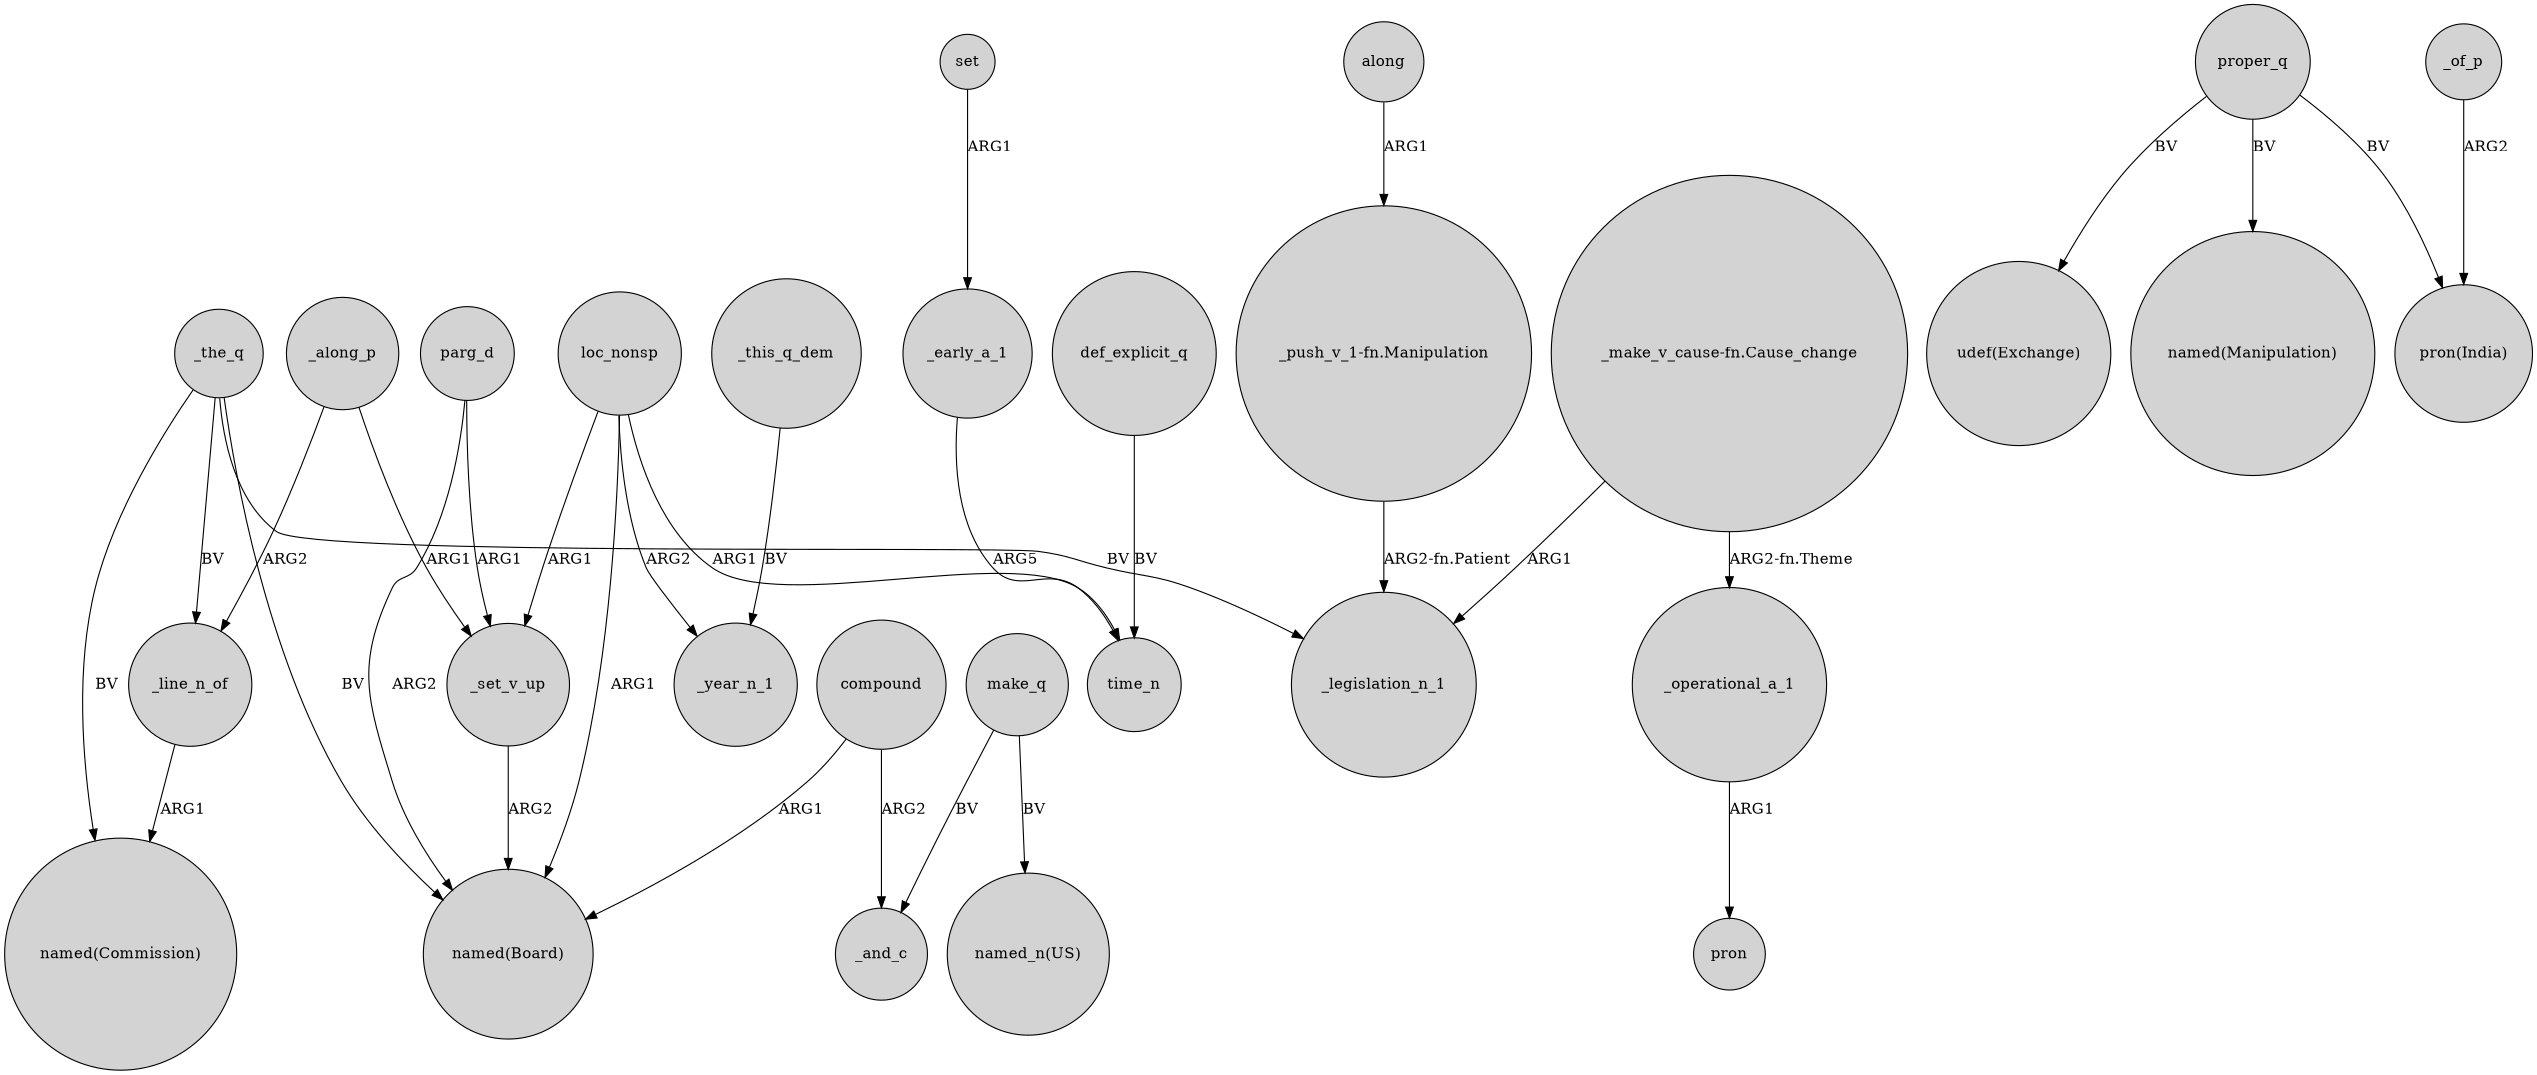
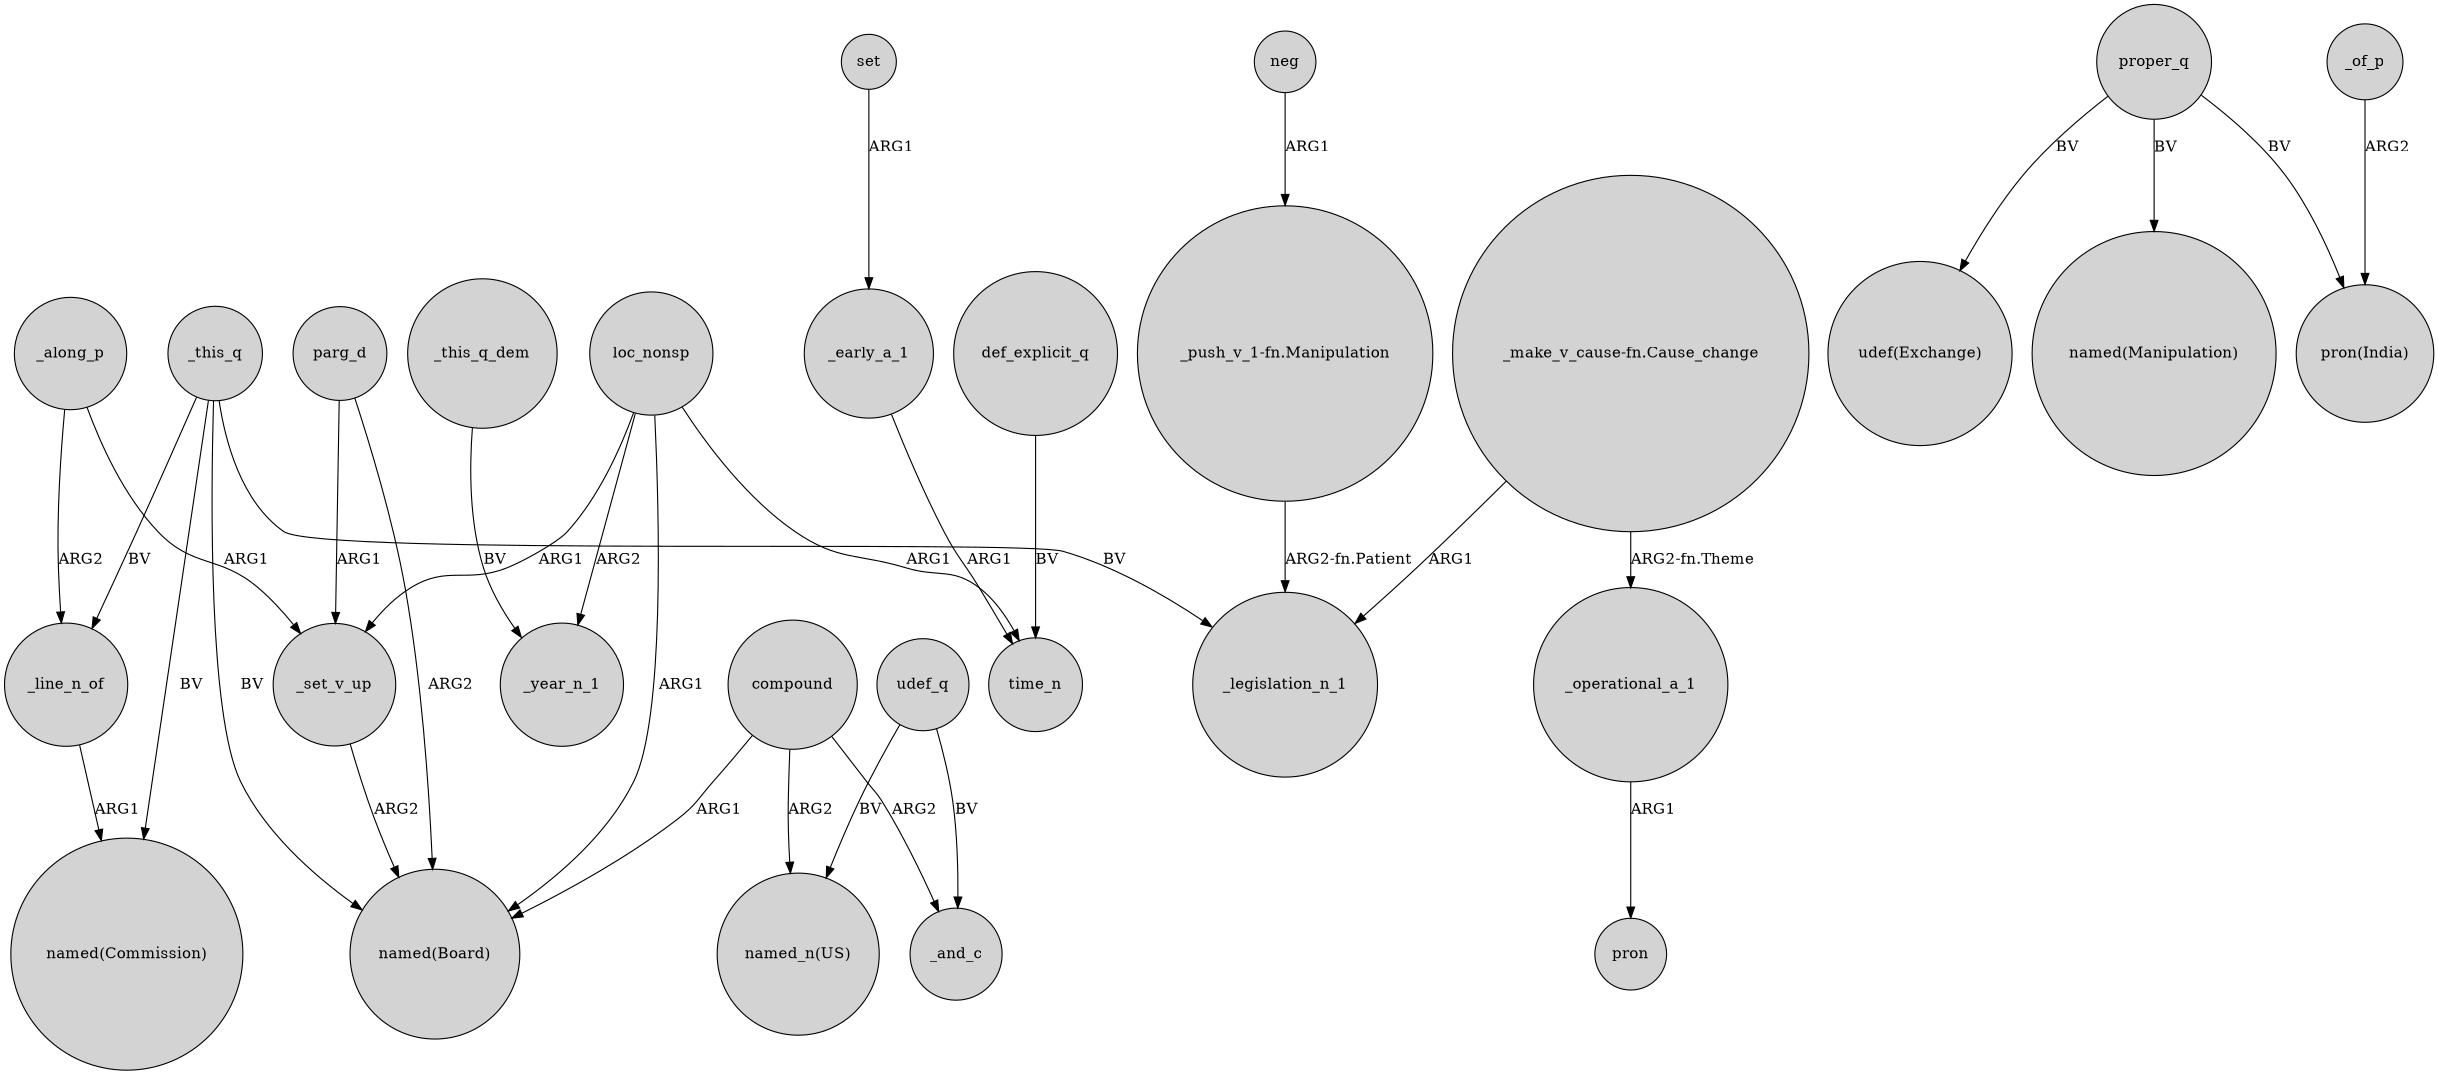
node "along": label "along" -> "neg"
node "_the_q": label "_the_q" -> "_this_q"
edge "_early_a_1" -> "time_n": label "ARG5" -> "ARG1"
node "make_q": label "make_q" -> "udef_q"
edge "compound" -> "named_n(US)": added, label "ARG2"
